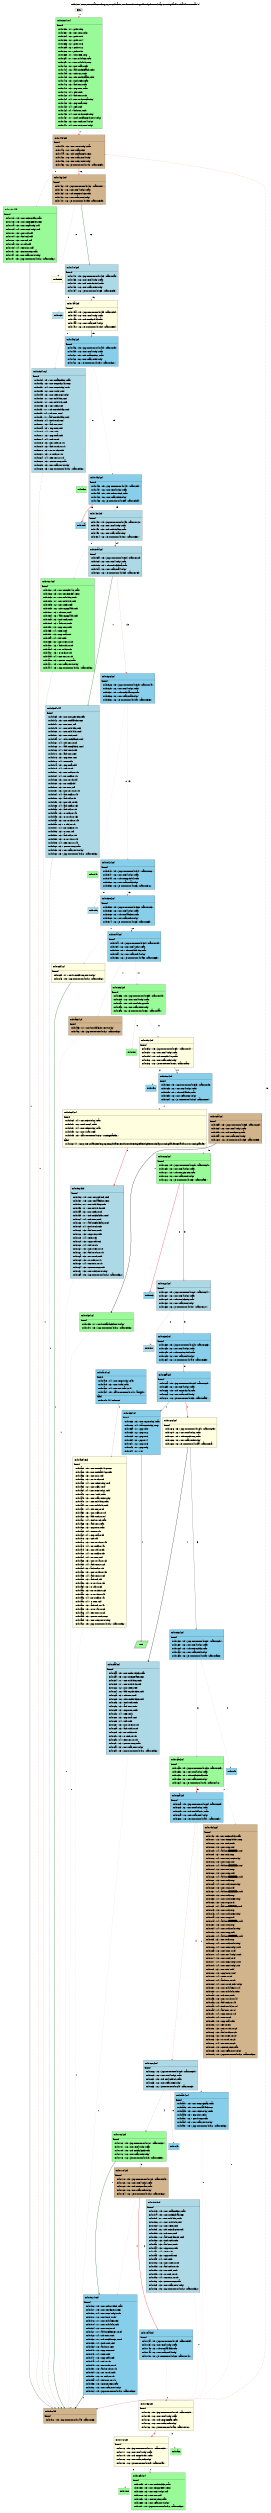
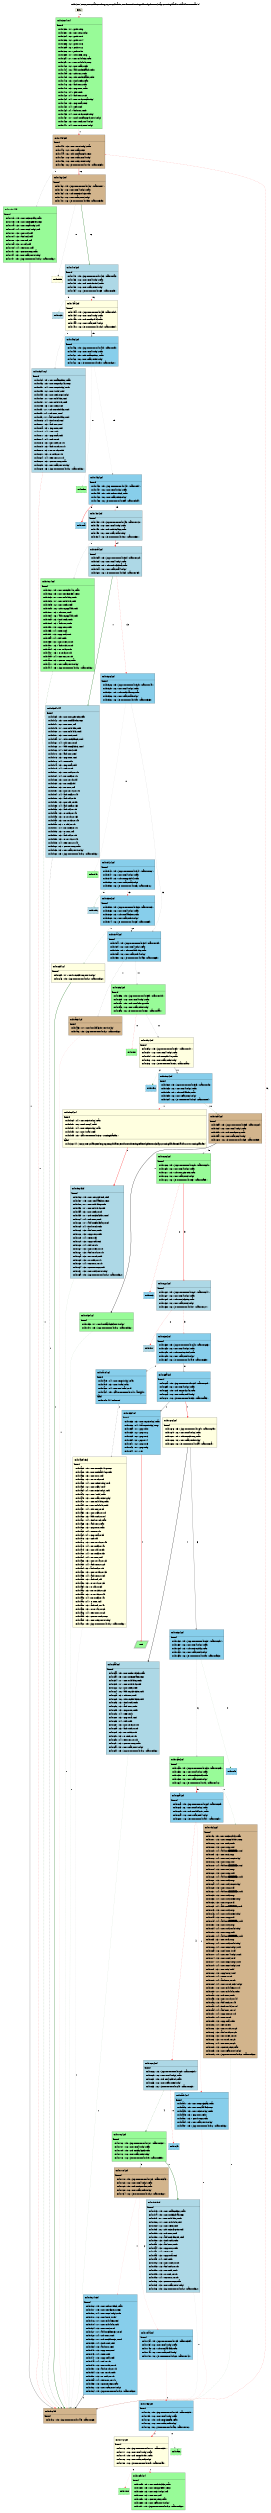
edge "0x4014d2 [28]" -> "0x401eea": label " 16" -> " 0"
edge "0x401526 [28]" -> "0x401542 [28]": now "0x401526 [28]" -> "0x40157a [28]"
edge "0x4015ce [28]" -> "0x4015ea [28]": added, label "10"
edge "0x401606 [28]" -> "0x401ec9": style bold -> dashed
edge "0x40163e [28]" -> "0x401a19 [16]": added, label "1"
edge "0x401702 [28]" -> "0x401d02 [103]": now "0x401702 [28]" -> "0x401d75 [88]"
edge "0x40171e [28]" -> "0x40173a [28]": style bold -> dotted
node "0x401756 [28]": fillcolor lightyellow -> skyblue
